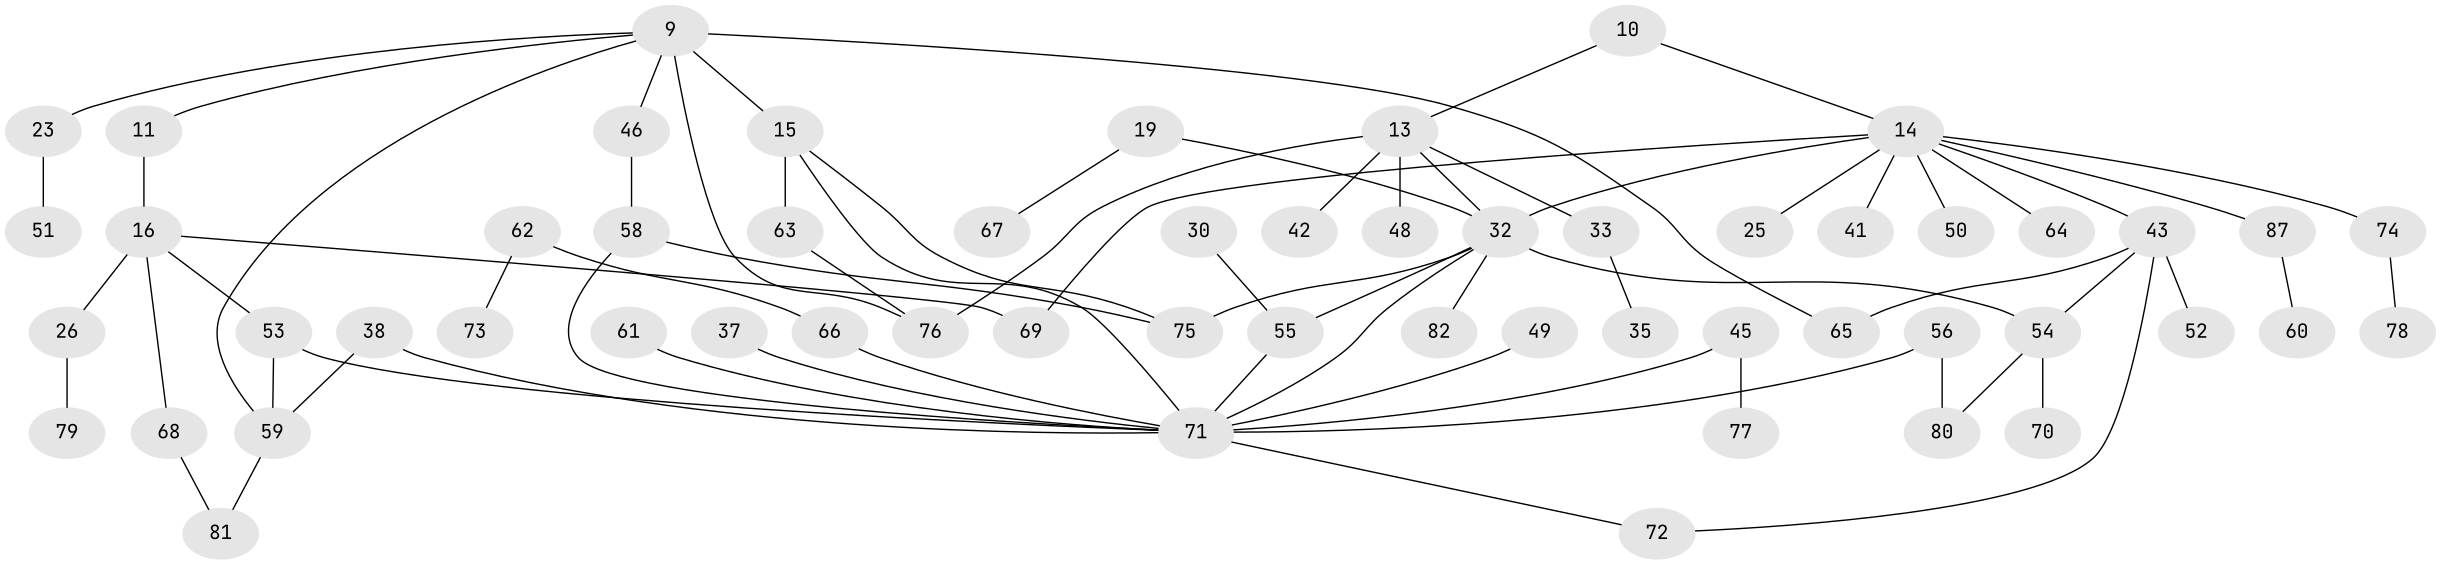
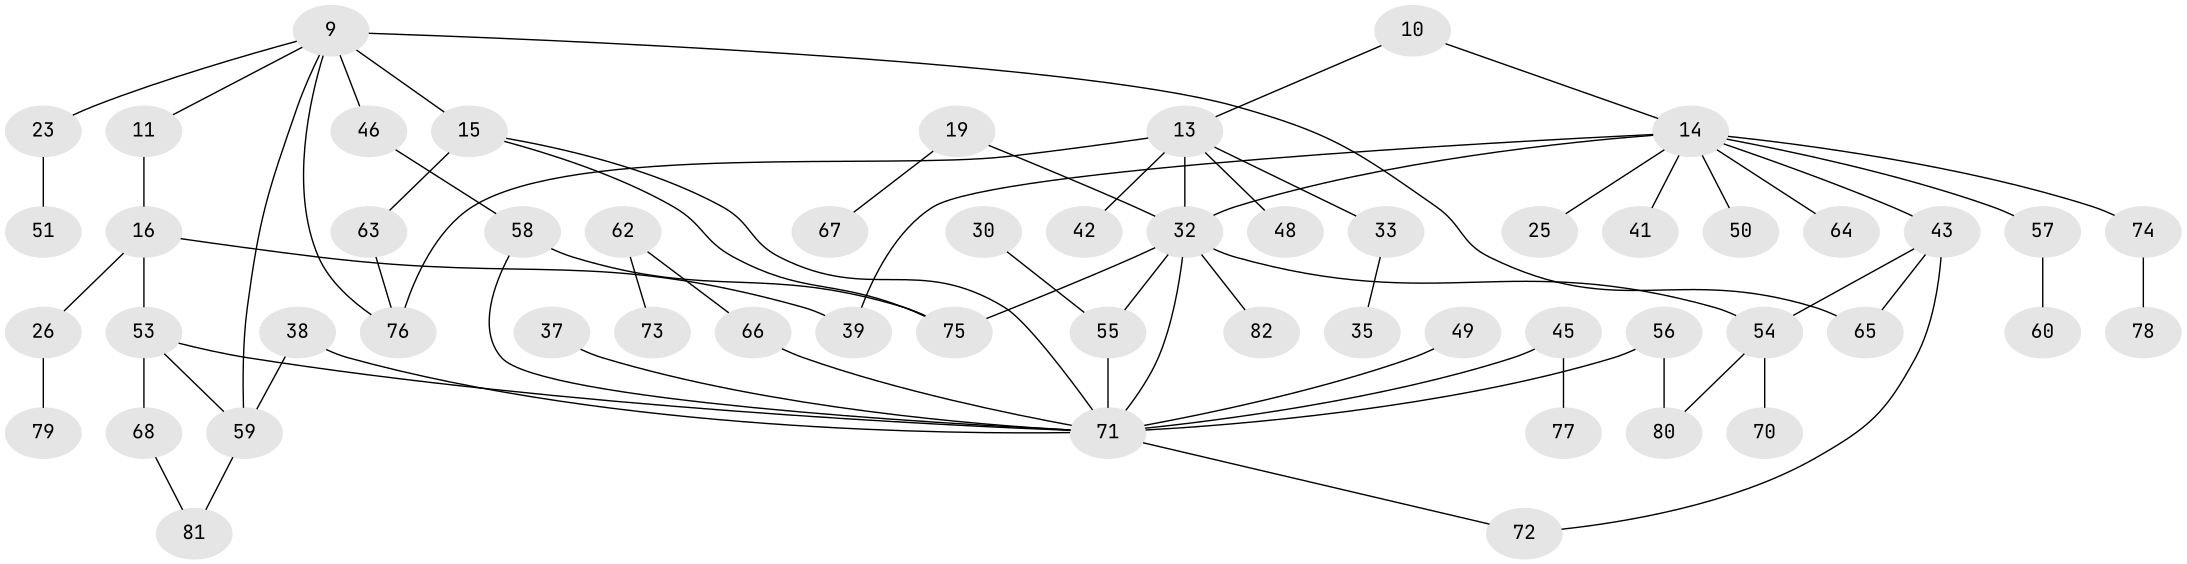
node "87": label "87" -> "57"
edge "16" -- "68": now "53" -- "68"
node "61": removed
node "69": label "69" -> "39"
node "52": removed
